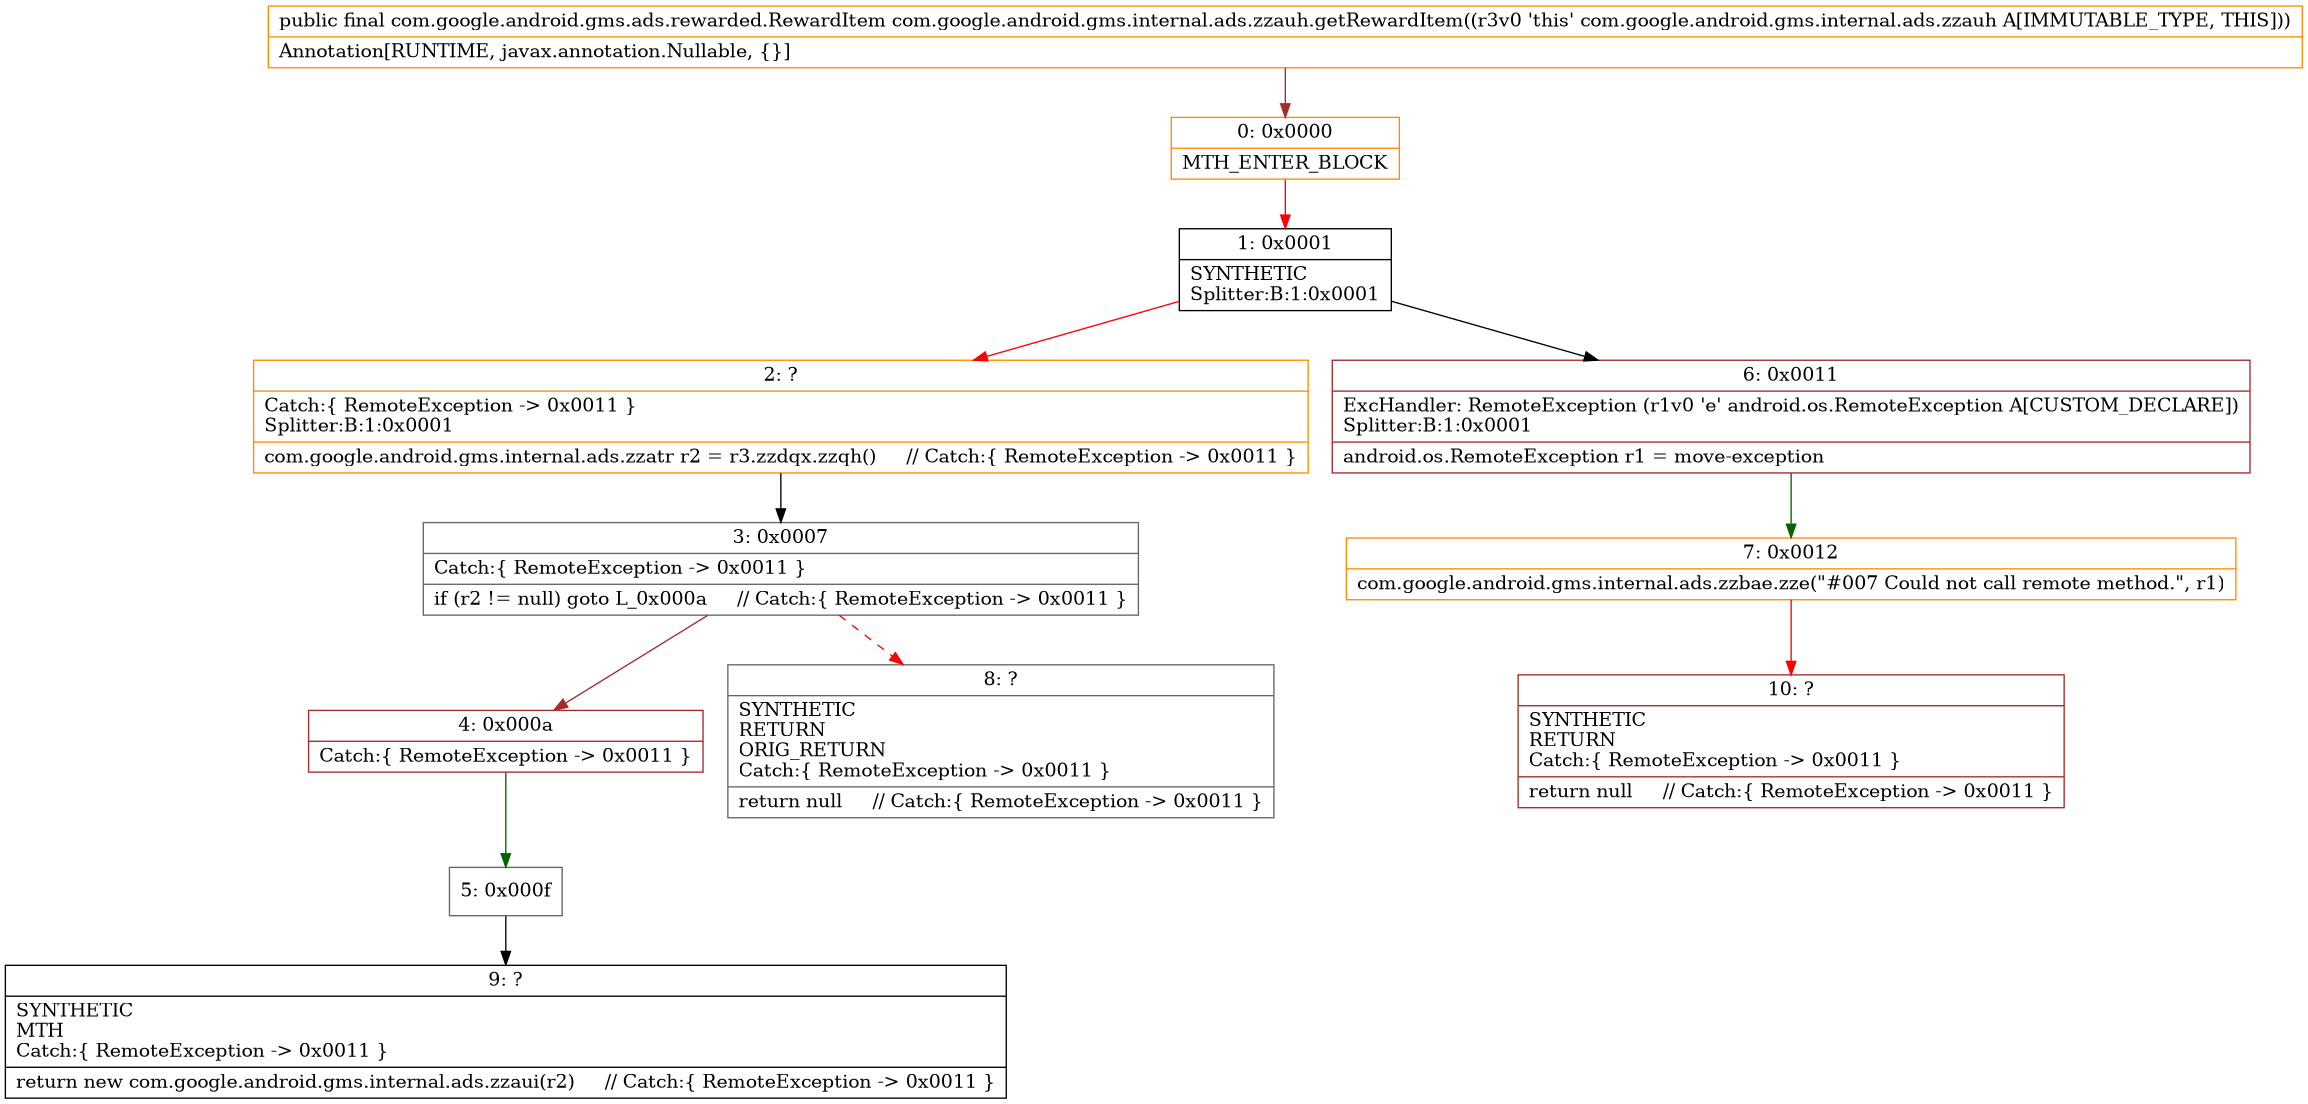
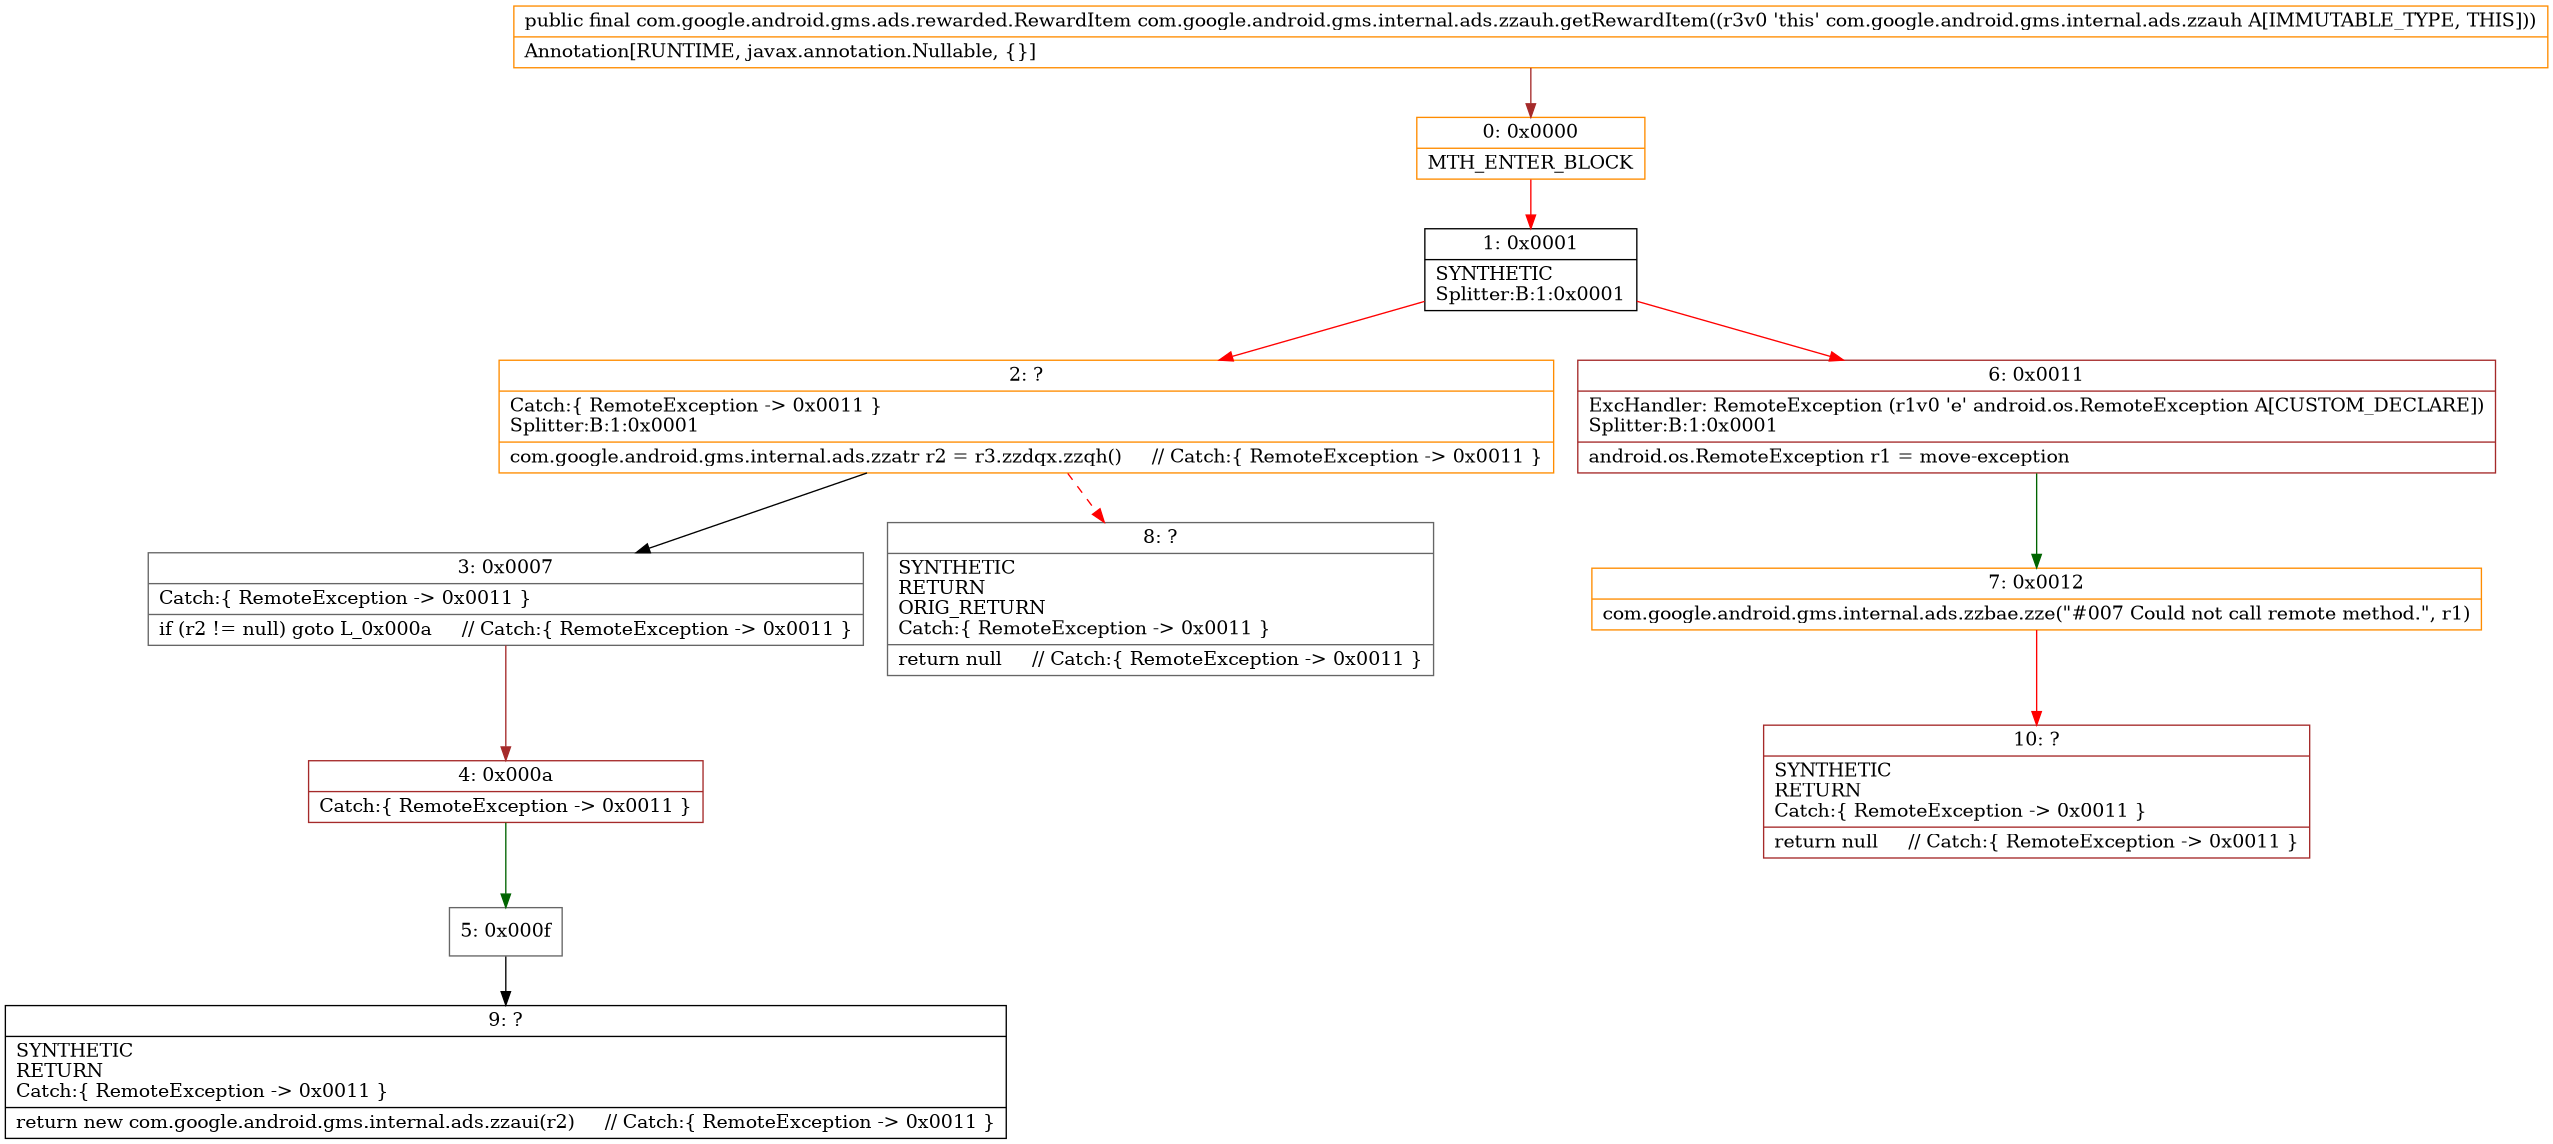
edge "1: 0x0001" -> "6: 0x0011": color black -> red
edge "3: 0x0007" -> "8: ?": now "2: ?" -> "8: ?"
node "9: ?": text "MTH" -> "RETURN"
